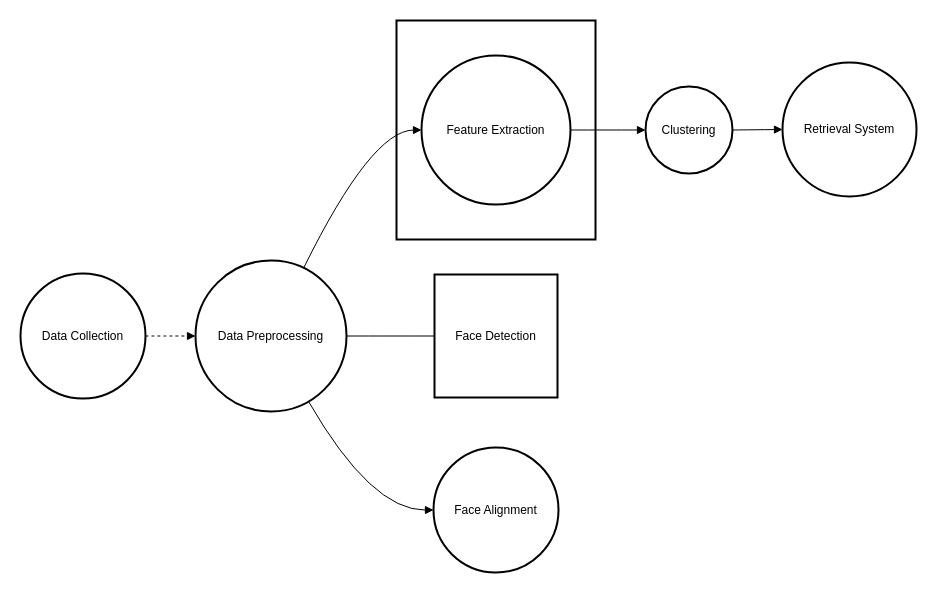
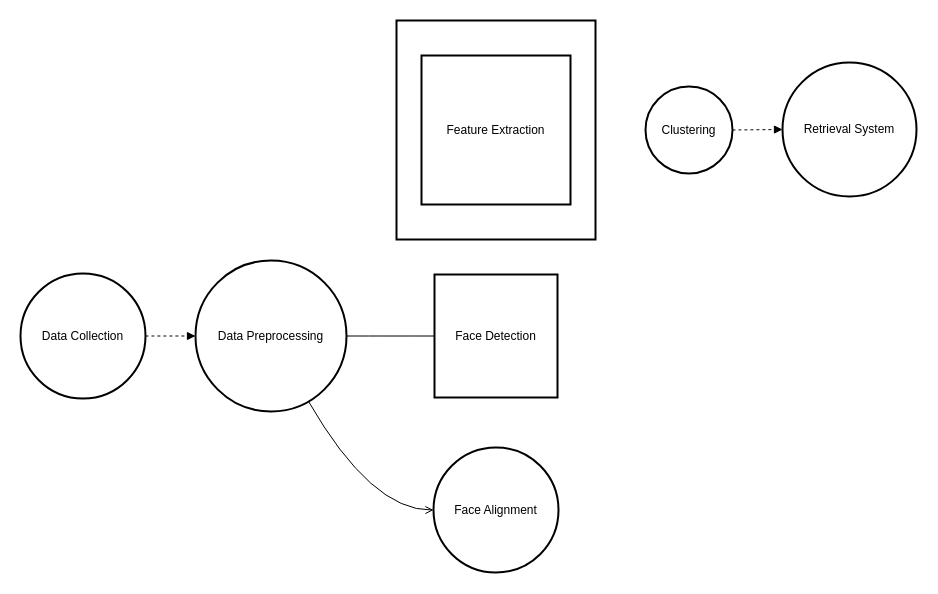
node "Feature Extraction": shape ellipse -> rectangle
edge "Feature Extraction" -> "Clustering": removed
edge "Clustering" -> "Retrieval System": style solid -> dashed
edge "Data Preprocessing" -> "Feature Extraction": removed
edge "Data Preprocessing" -> "Face Alignment": arrowhead block -> open
